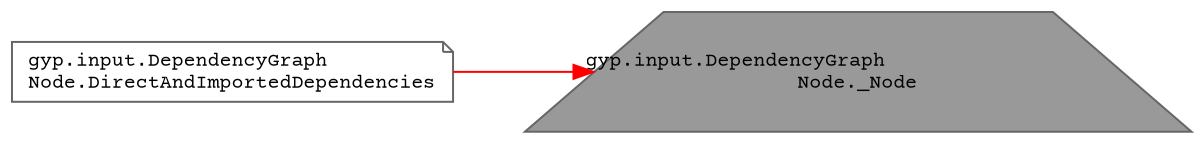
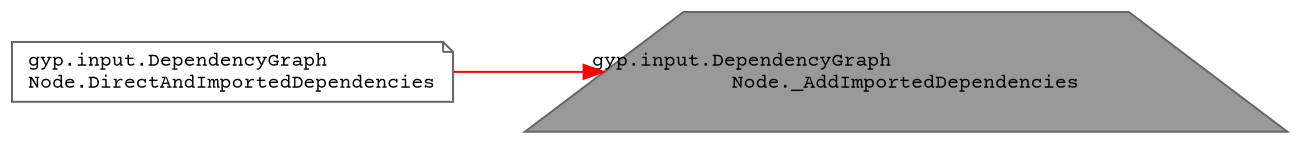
node "gyp.input.DependencyGraph Node._Node": label "gyp.input.DependencyGraph Node._Node" -> "gyp.input.DependencyGraph Node._AddImportedDependencies"
